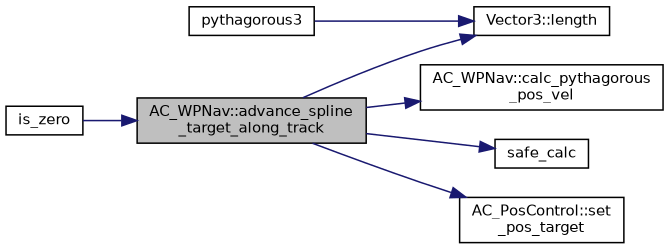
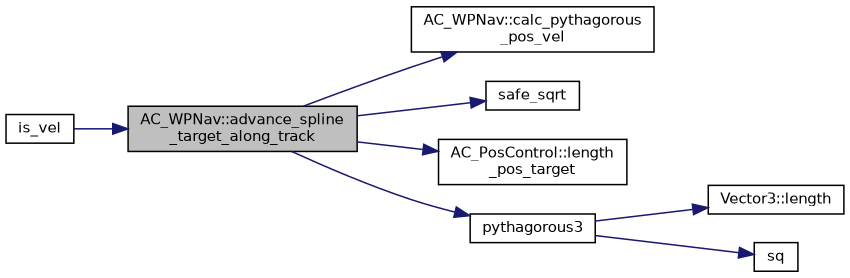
edge "AC_WPNav::advance_spline _target_along_track" -> "Vector3::length": now "AC_WPNav::advance_spline _target_along_track" -> "pythagorous3"
node "is_zero": label "is_zero" -> "is_vel"
node "safe_calc": label "safe_calc" -> "safe_sqrt"
node "AC_PosControl::set _pos_target": label "AC_PosControl::set _pos_target" -> "AC_PosControl::length _pos_target"
node "sq": added
